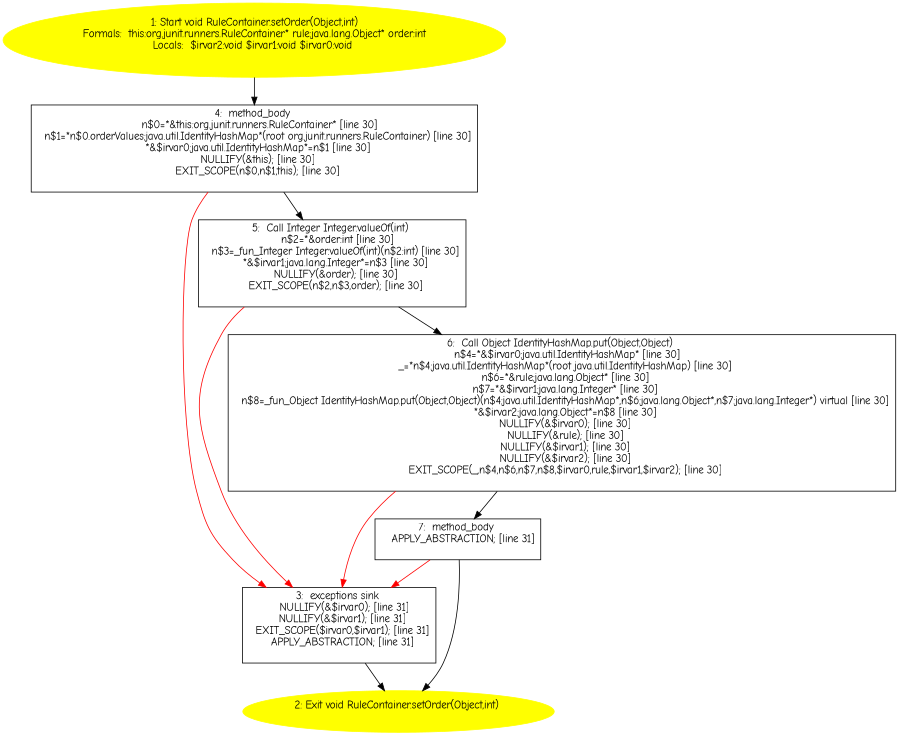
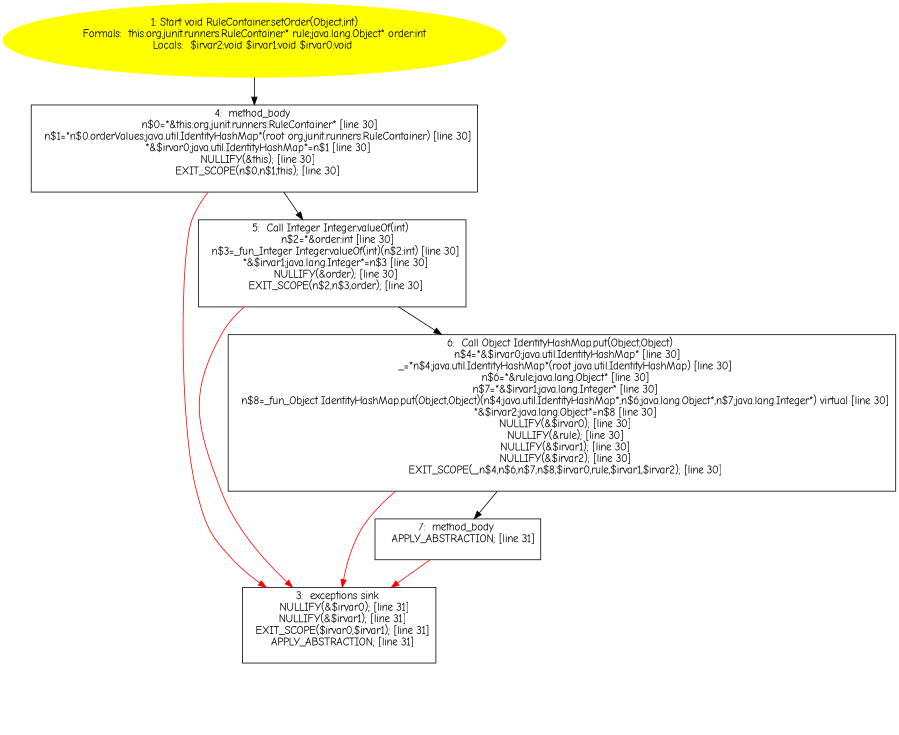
node "2: Exit void RuleContainer.setOrder(Object,int)": removed
